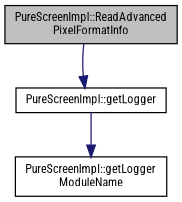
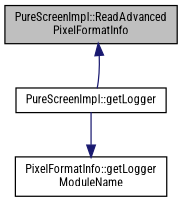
edge "PureScreenImpl::ReadAdvanced PixelFormatInfo" -> "PureScreenImpl::getLogger": reversed
node "PureScreenImpl::getLogger ModuleName": label "PureScreenImpl::getLogger ModuleName" -> "PixelFormatInfo::getLogger ModuleName"
